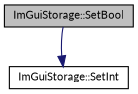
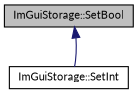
edge "ImGuiStorage::SetBool" -> "ImGuiStorage::SetInt": reversed
